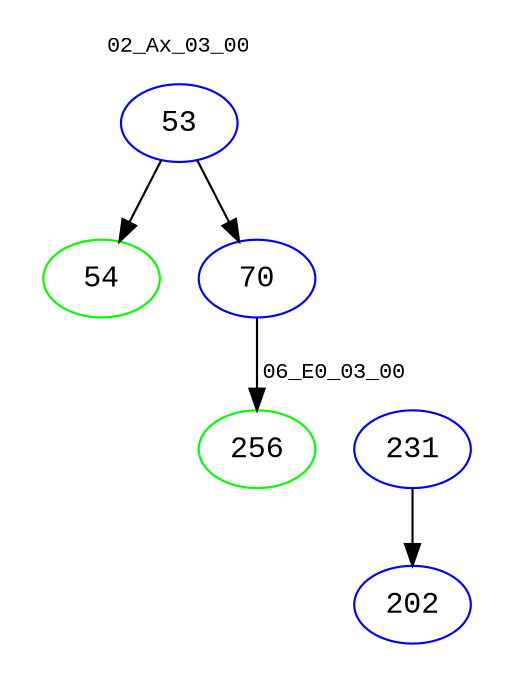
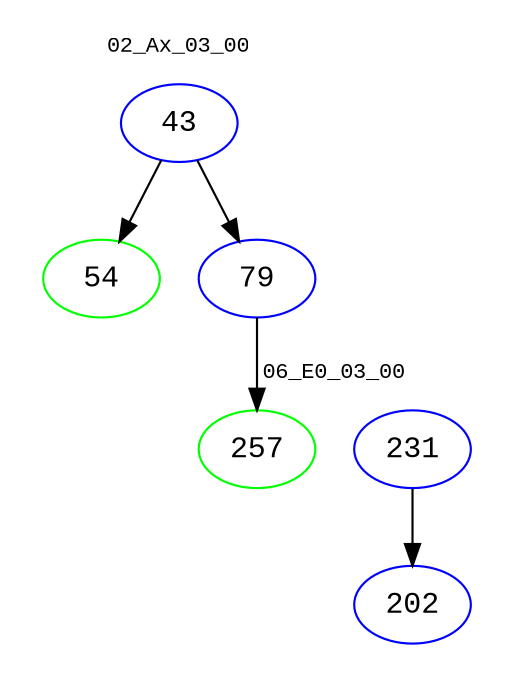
node "53": label "53" -> "43"
node "70": label "70" -> "79"
node "256": label "256" -> "257"
